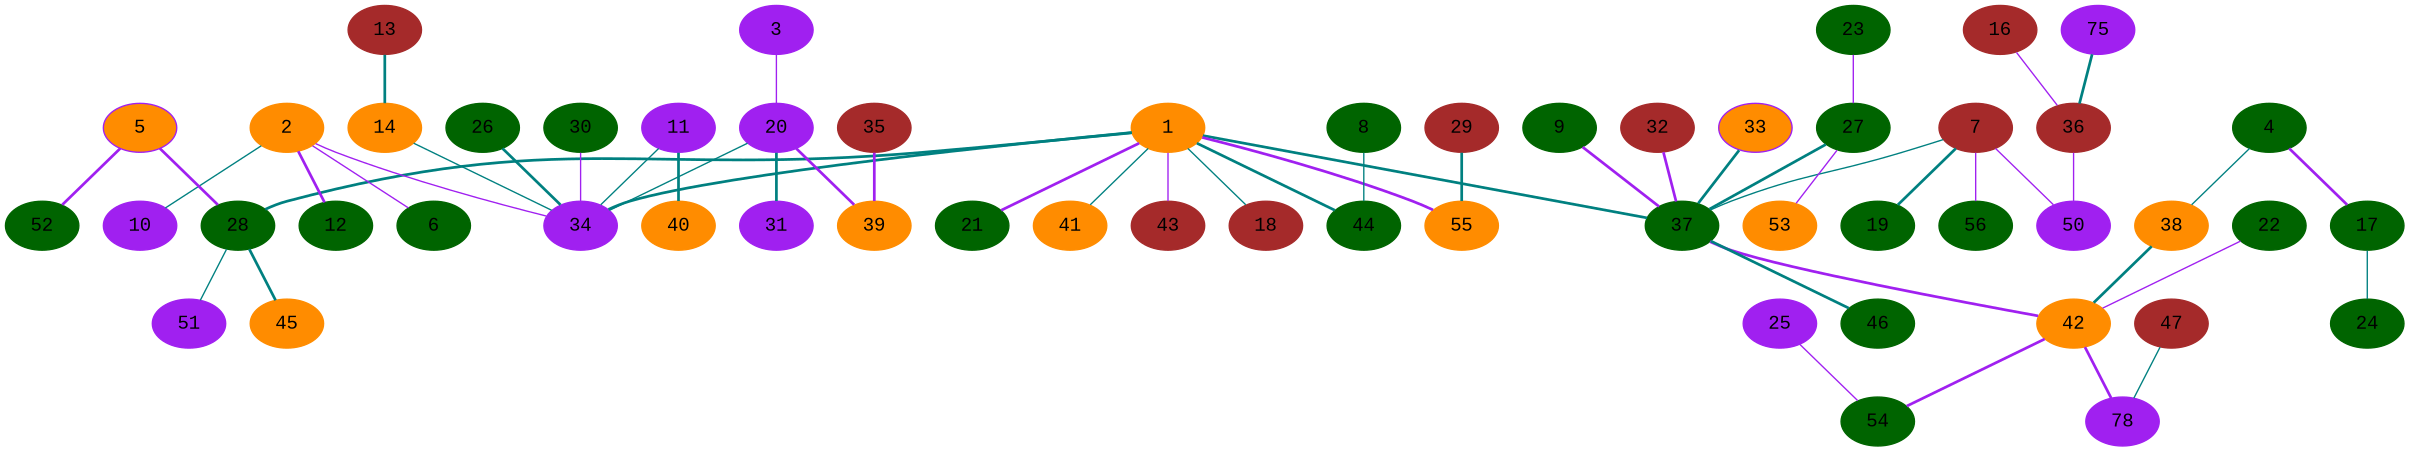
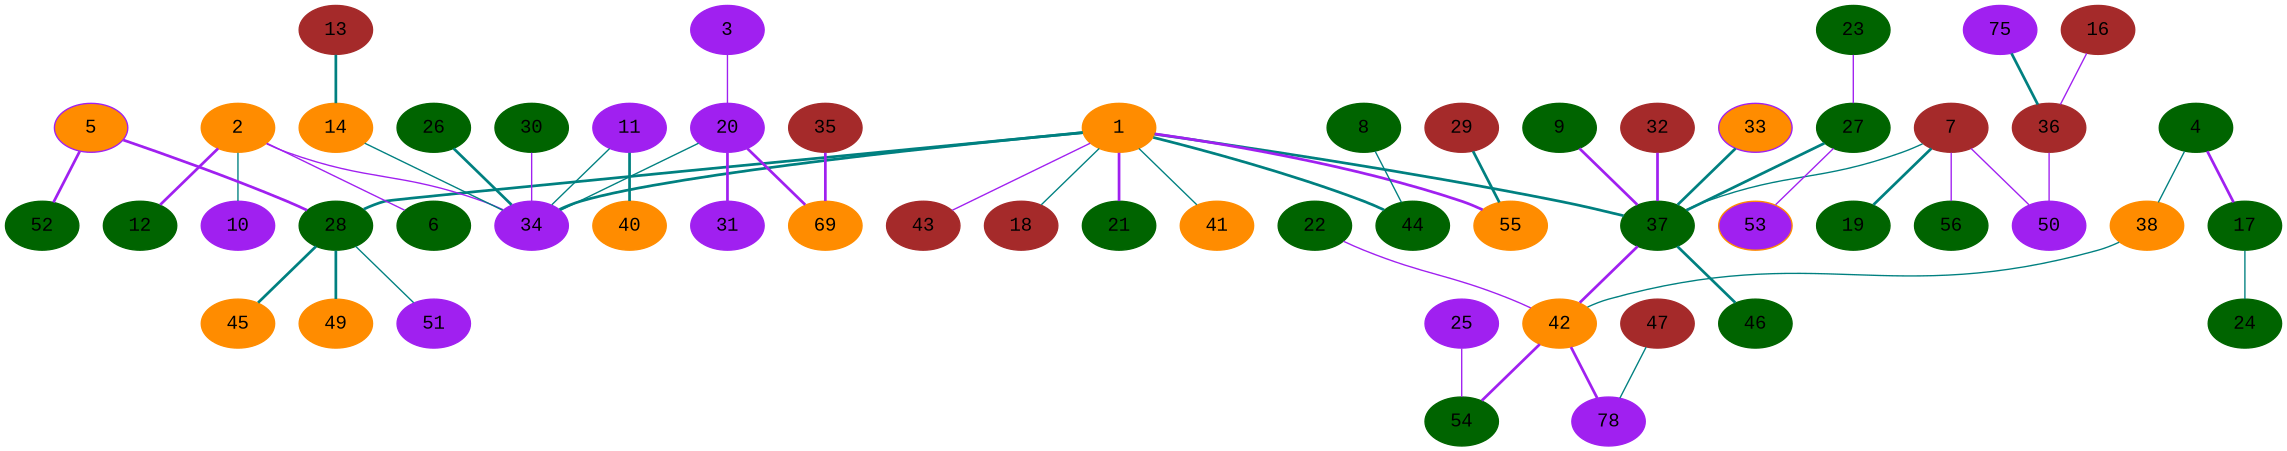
edge "20" -- "31": color teal -> purple
node "39": label "39" -> "69"
node "53": fillcolor darkorange -> purple
edge "38" -- "42": style bold -> solid
node "49": added
